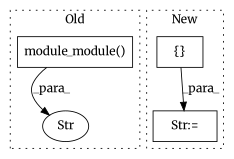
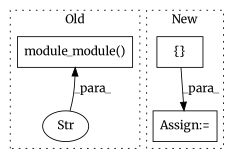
edge "module_module()" -> "Str": reversed
node "Str:=": label "Str:=" -> "Assign:="
